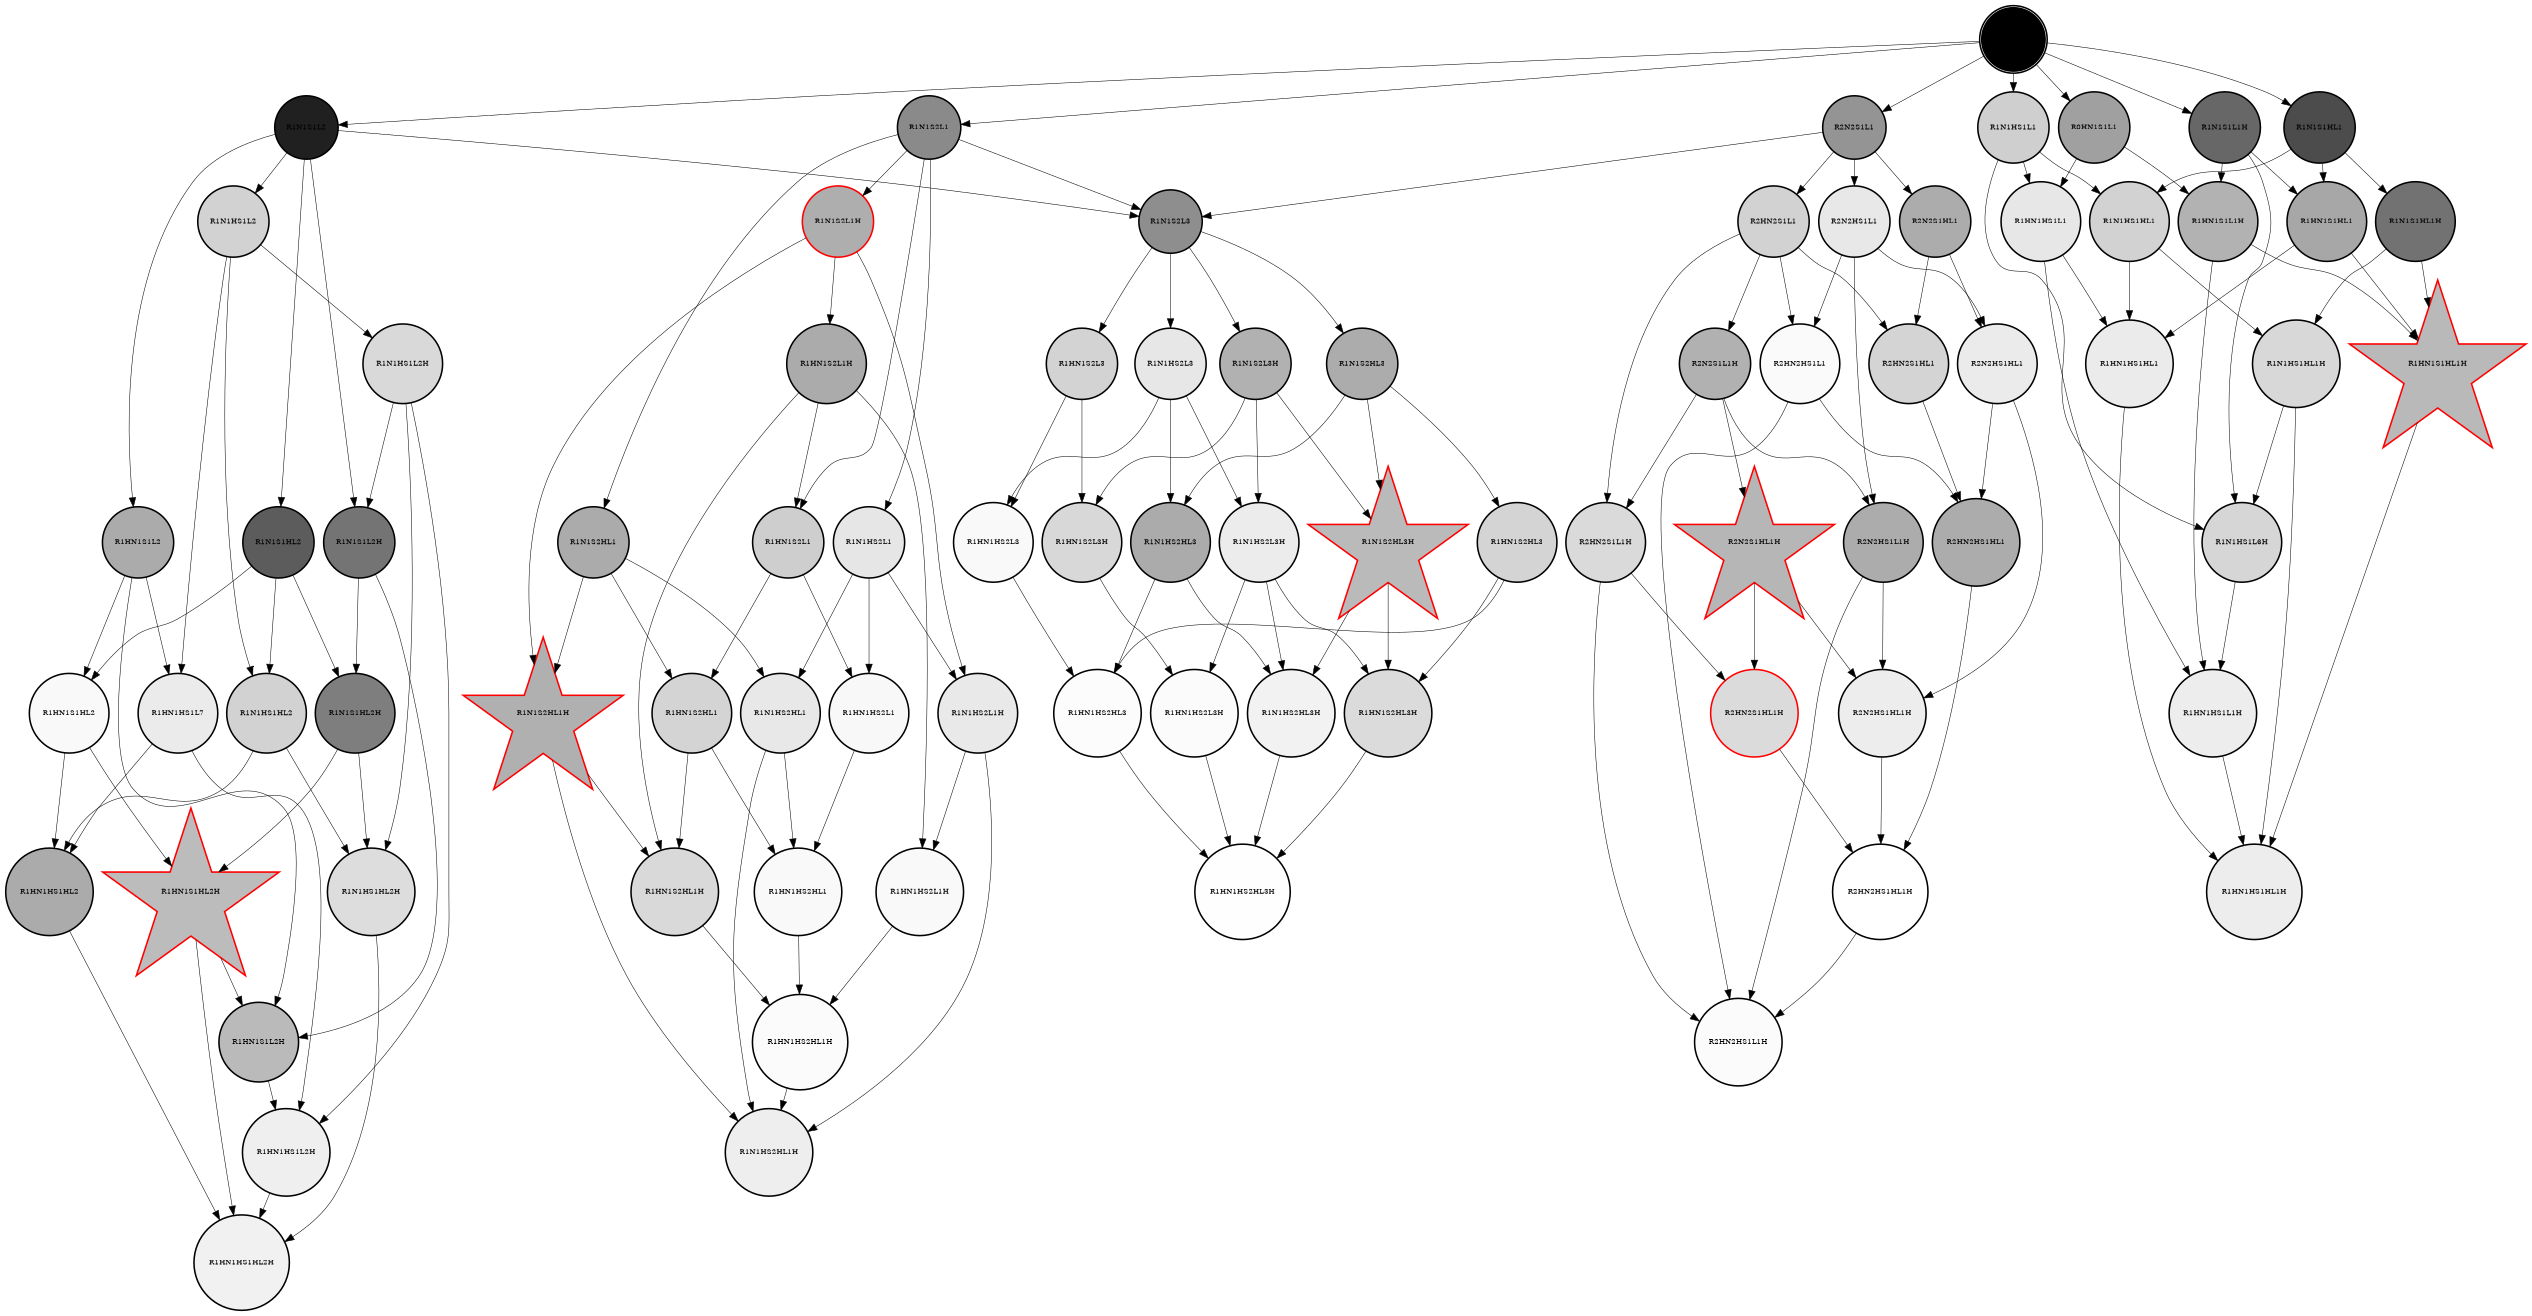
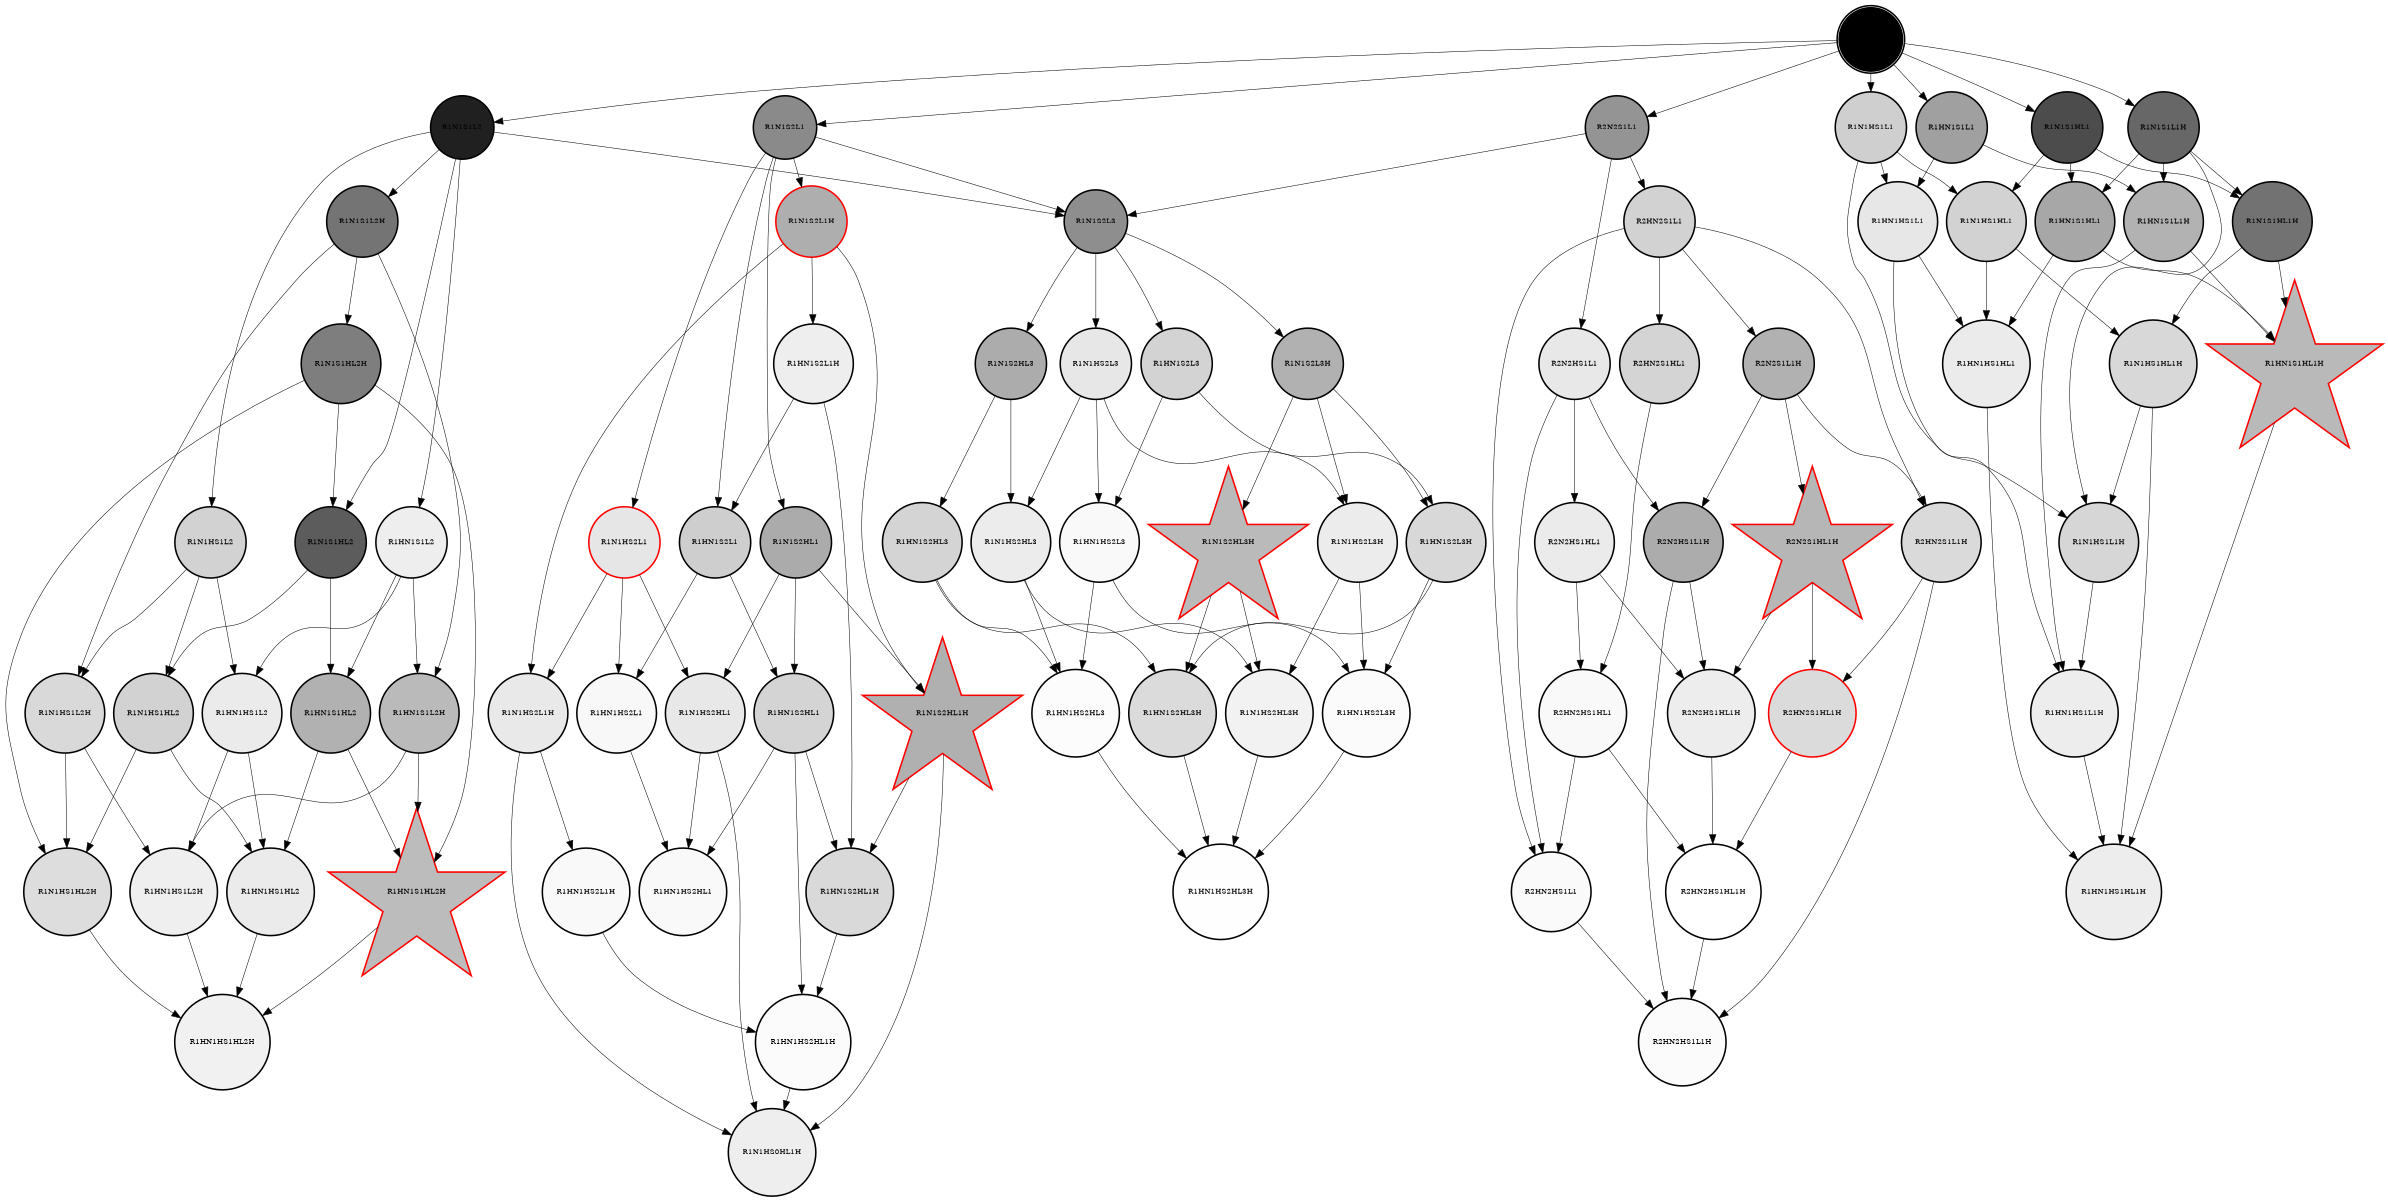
node "R0HN1S1L1": label "R0HN1S1L1" -> "R1HN1S1L1"
edge "R1N1S1L1H" -> "R1N1S1HL1H": added
node "R2N2S1HL1": removed
node "R1HN1S2L1H": fillcolor #ababab -> #eeeeee
edge "R1N1S2HL3" -> "R1N1S2HL3H": removed
edge "R1N1HS1L2H" -> "R1N1S1L2H": reversed
edge "R2HN2HS1L1" -> "R2HN2HS1HL1": reversed
node "R1HN1S1L2": fillcolor #ababab -> #eeeeee
node "R1N1HS2L1": color black -> red
node "R1N1HS2HL3": fillcolor #ababab -> #ececec
node "R2HN2HS1HL1": fillcolor #acacac -> #f9f9f9
node "R1N1HS1L6H": label "R1N1HS1L6H" -> "R1N1HS1L1H"
edge "R1HN1S2L1H" -> "R1HN1HS2L1H": removed
edge "R1N1S1HL2" -> "R1N1S1HL2H": reversed
edge "R1N1HS2L3H" -> "R1HN1S2HL3H": now "R1HN1S2L3H" -> "R1HN1S2HL3H"
edge "R1HN1HS2L3" -> "R1HN1HS2L3H": added
node "R1HN1S1HL2": fillcolor #f9f9f9 -> #b1b1b1
node "R1HN1HS1L7": label "R1HN1HS1L7" -> "R1HN1HS1L2"
node "R1HN1HS1HL2": fillcolor #ababab -> #ebebeb
edge "R1HN1HS2HL1" -> "R1HN1HS2HL1H": now "R1HN1S2HL1" -> "R1HN1HS2HL1H"
edge "R1HN1S1HL2H" -> "R1HN1S1L2H": reversed
node "R1N1HS2HL1H": label "R1N1HS2HL1H" -> "R1N1HS0HL1H"
